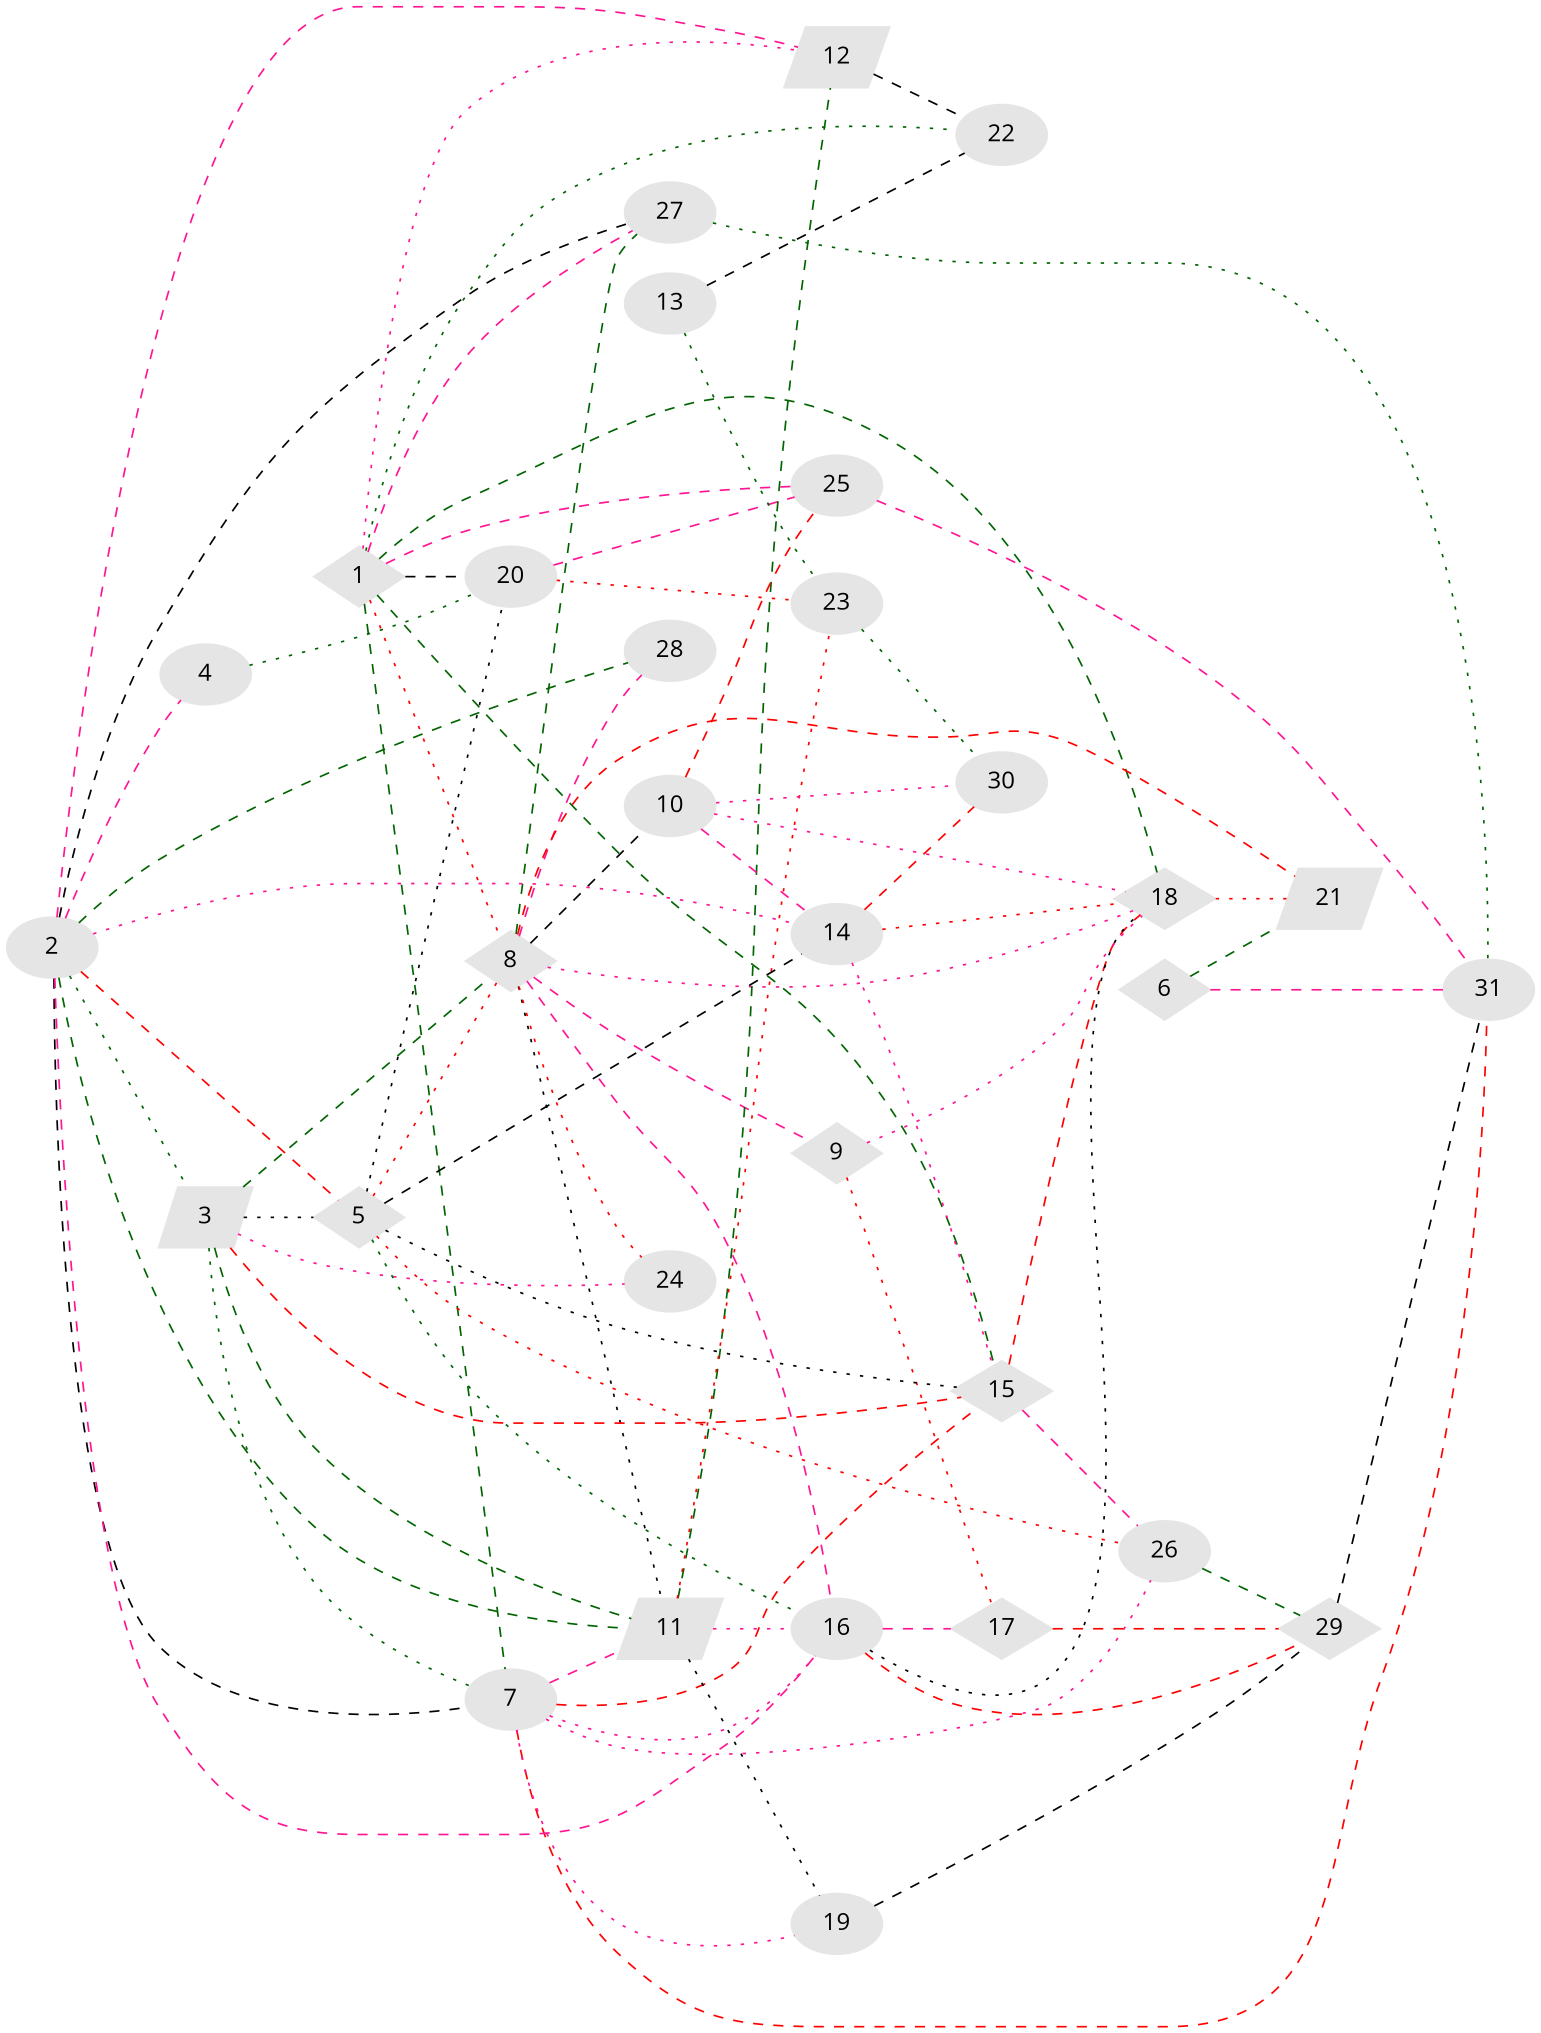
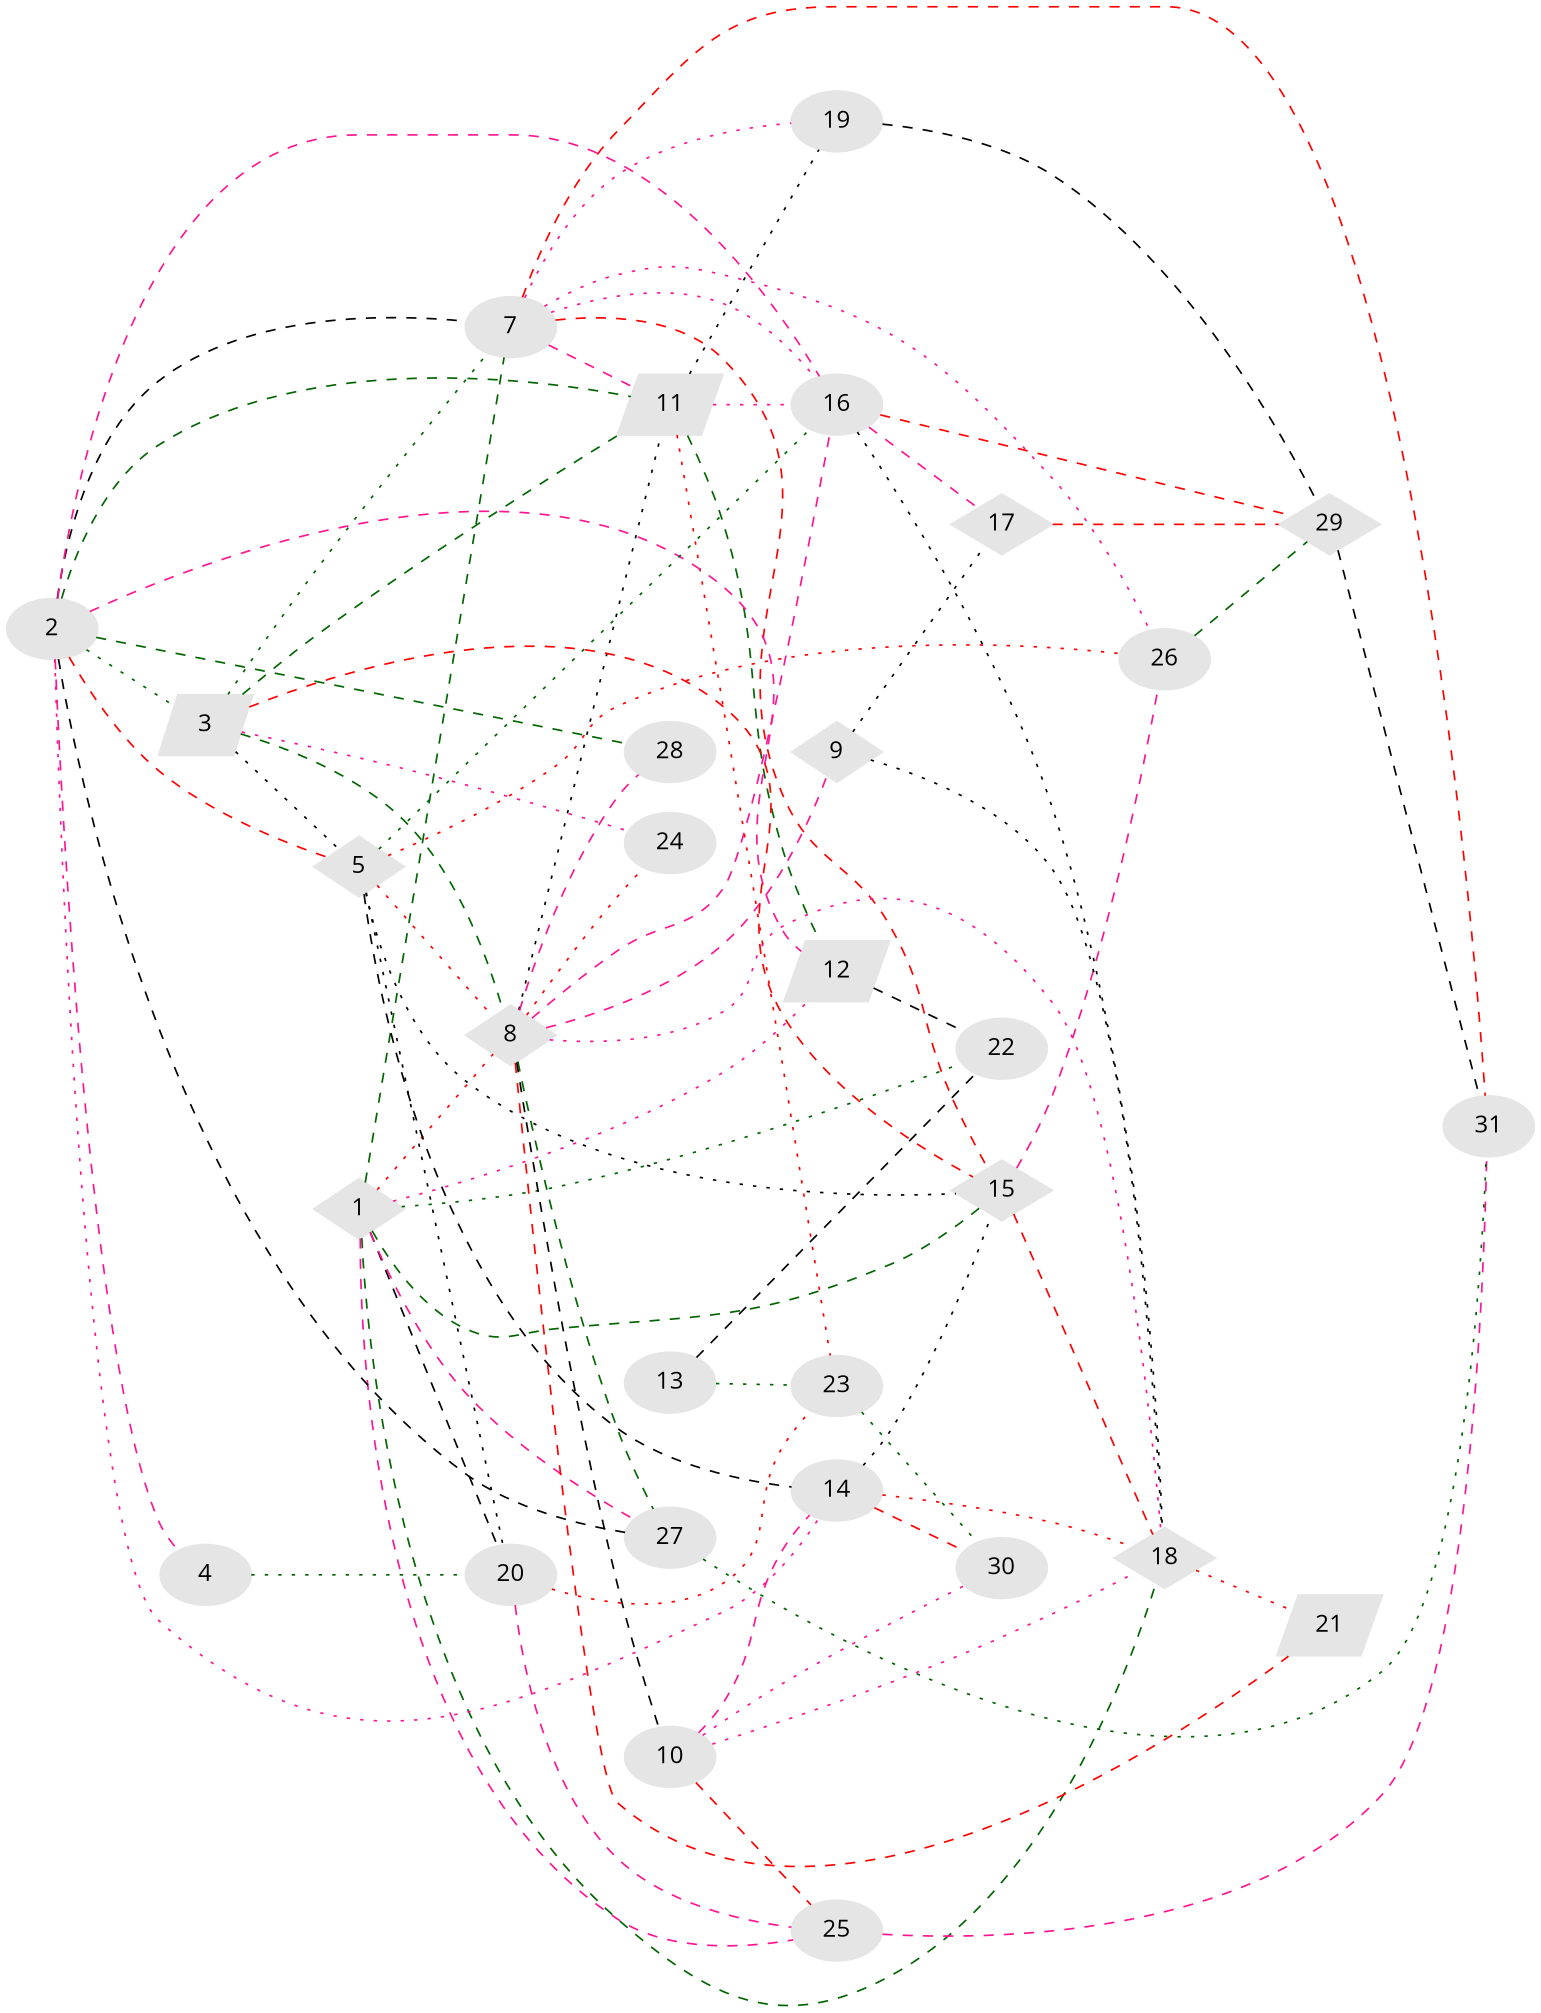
node "6": removed
edge "18" -- "9": color deeppink -> black
edge "14" -- "15": color deeppink -> black
edge "9" -- "17": color red -> black
